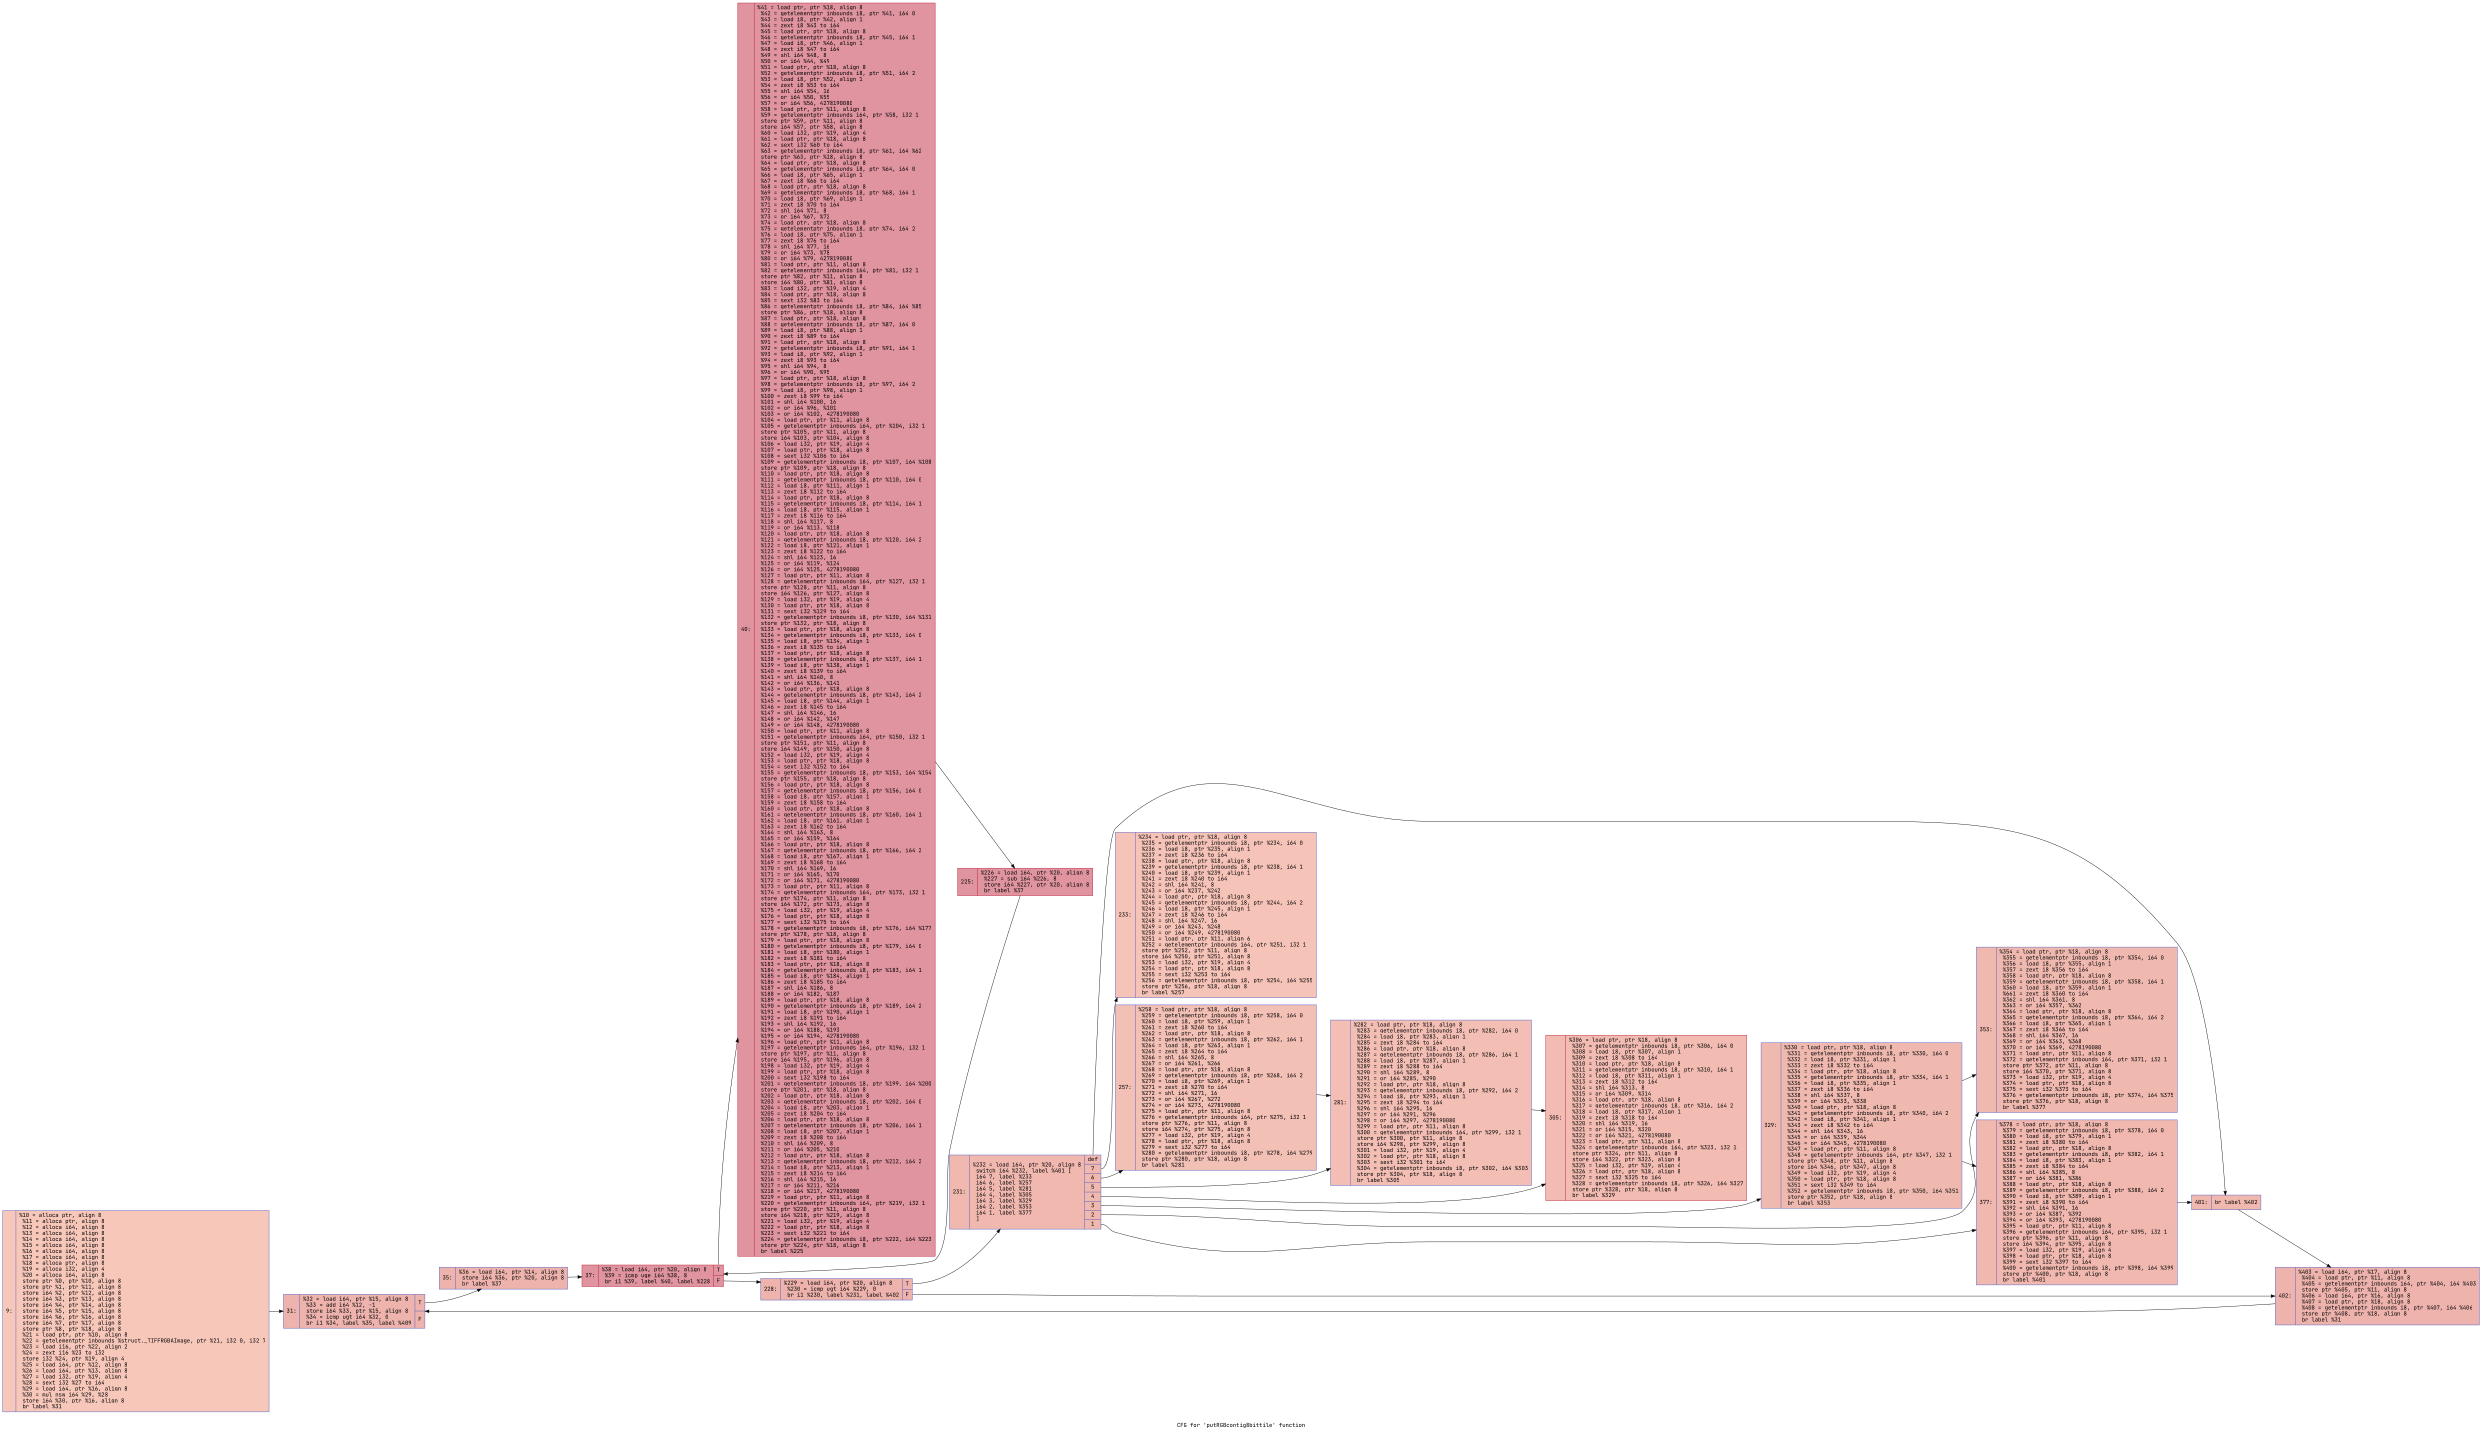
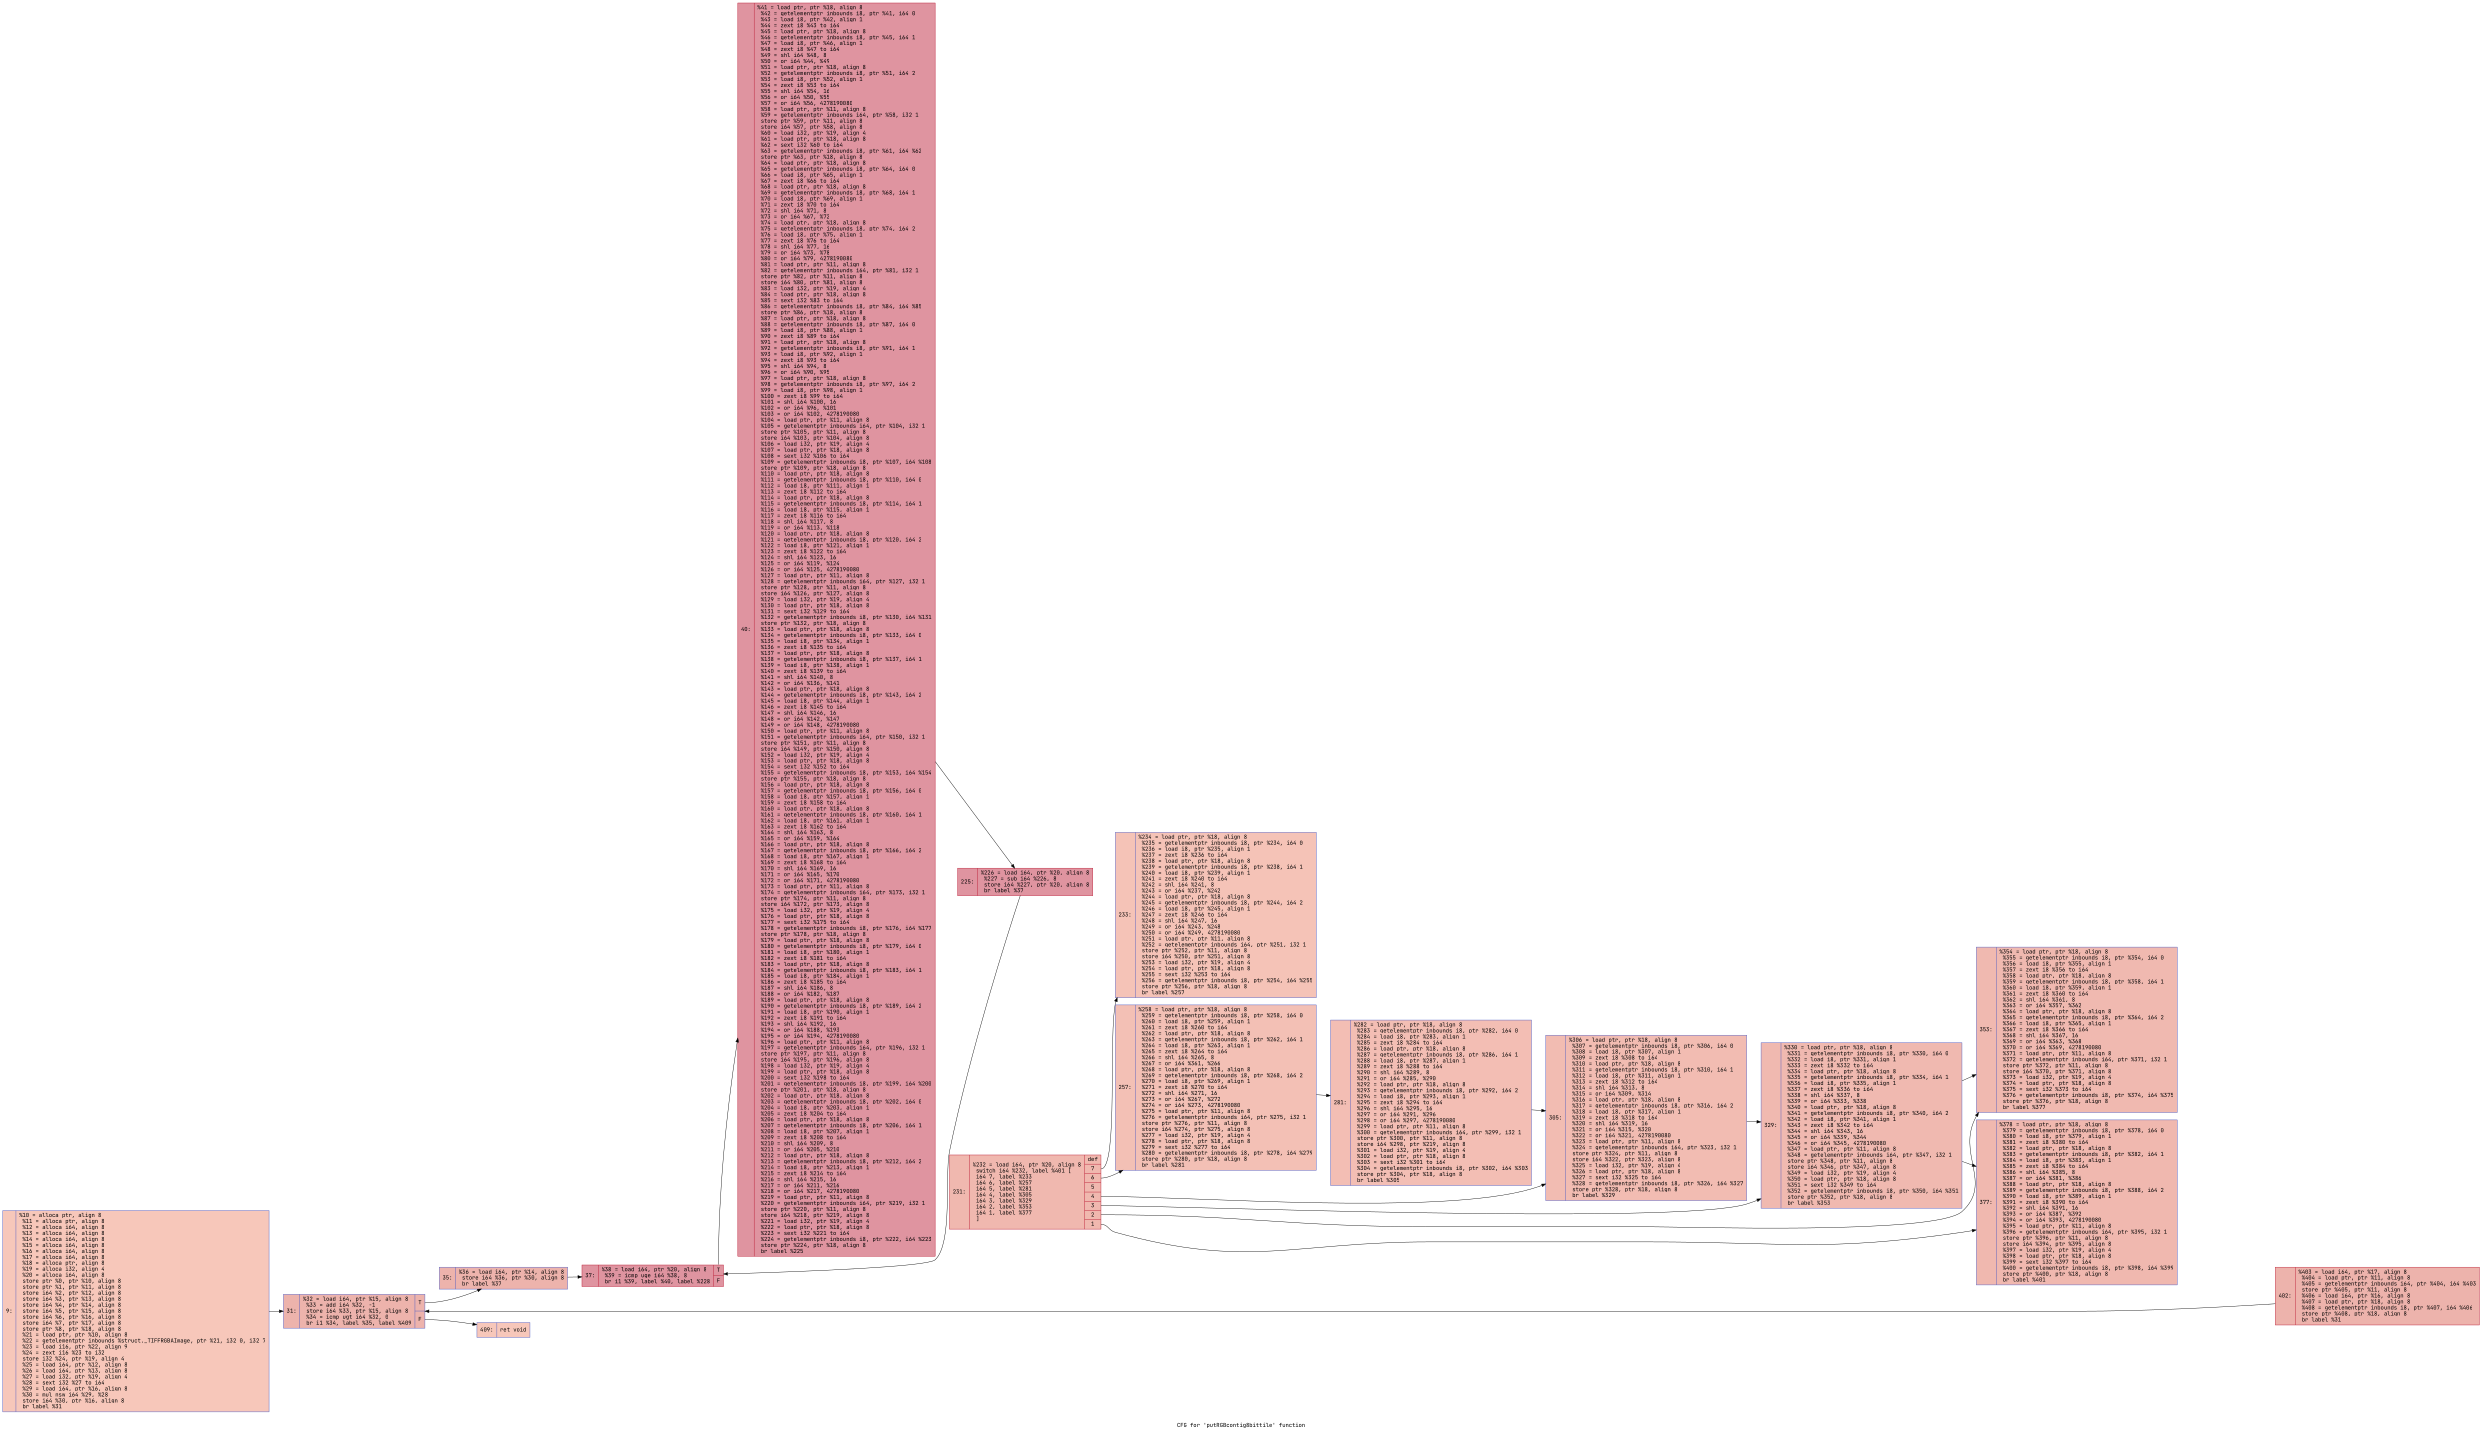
node "233:": text "%251 = load ptr, ptr %11, align 6" -> "%251 = load ptr, ptr %11, align 8"
node "353:": text "%661 = zext i8 %360 to i64" -> "%361 = zext i8 %360 to i64"
node "257:": text "%267 = or i64 %261, %266" -> "%267 = or i64 %361, %266"
node "329:": text "%336 = load i8, ptr %335, align 1" -> "%536 = load i8, ptr %335, align 1"
node "305:": color #b70d28ff -> #3d50c3ff
edge "305:" -> "329:": added
node "281:": text "store i64 %298, ptr %299, align 8" -> "store i64 %298, ptr %219, align 8"
edge "231:" -> "281:": removed
node "231:": color #3d50c3ff -> #b70d28ff
node "401:": removed
node "35:": text "store i64 %36, ptr %20, align 8" -> "store i64 %36, ptr %30, align 8"
node "228:": removed
node "402:": color #3d50c3ff -> #b70d28ff
node "31:": text "%33 = add i64 %12, -1" -> "%33 = add i64 %32, -1"
node "409:": added
node "9:": text "%23 = load i16, ptr %22, align 2" -> "%23 = load i16, ptr %22, align 9"
